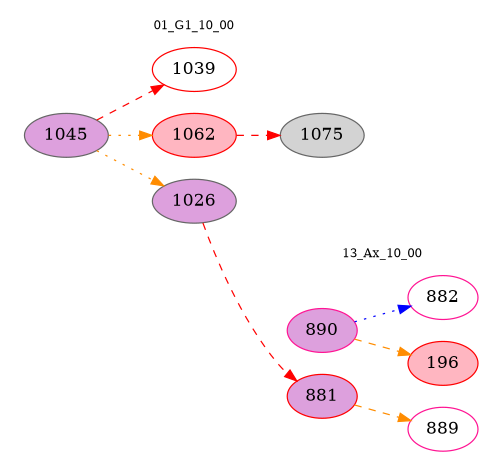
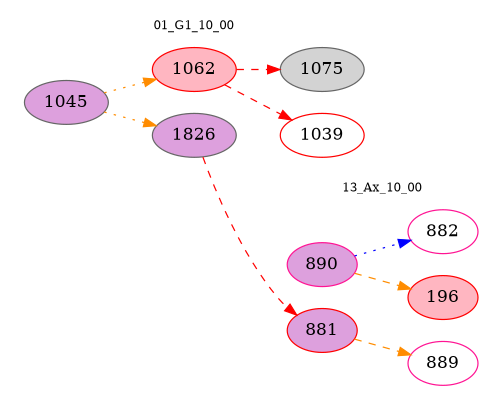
edge "1045" -> "1039": now "1062" -> "1039"
node "1026": label "1026" -> "1826"
